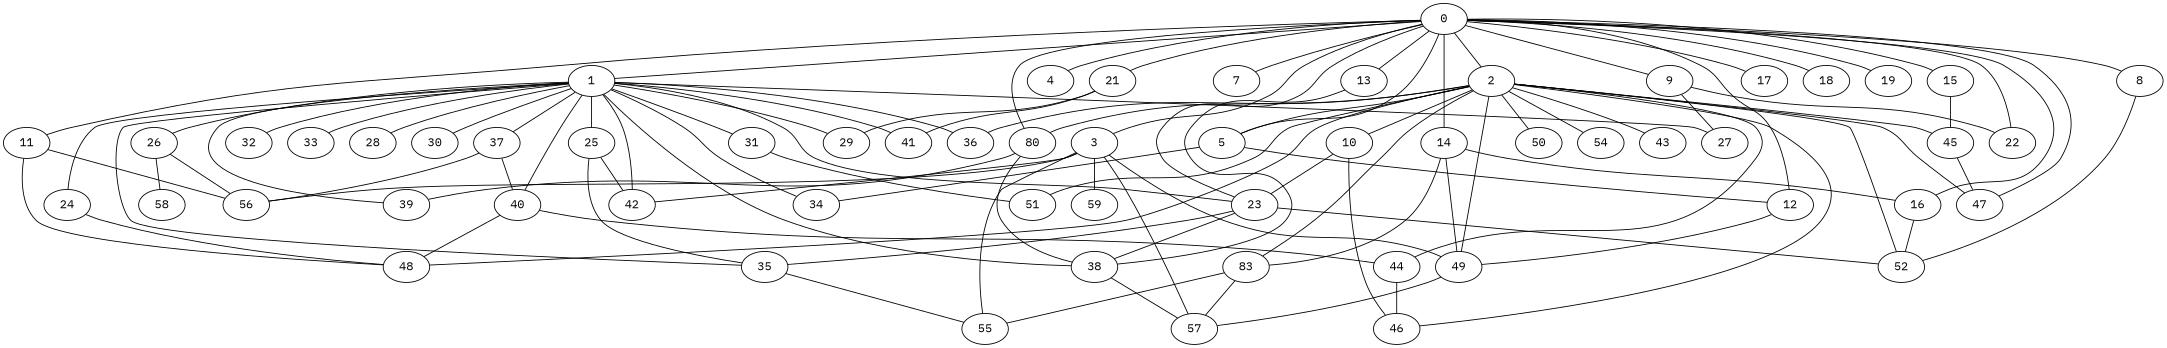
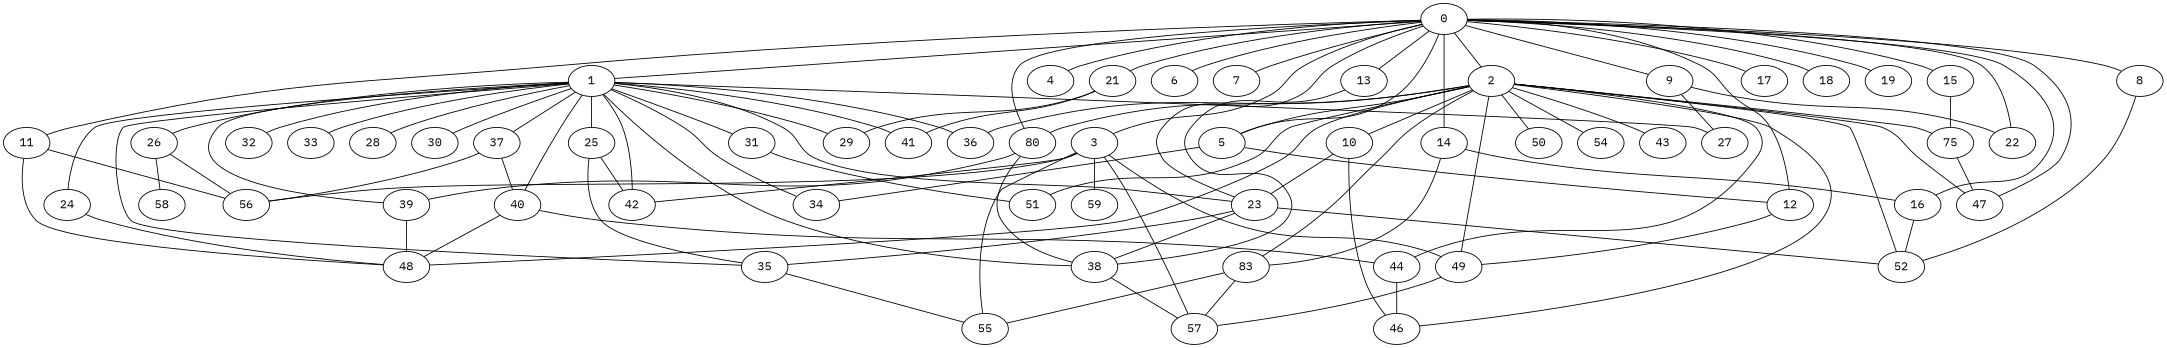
node "6": added
node "45": label "45" -> "75"
edge "14" -- "49": removed
edge "39" -- "48": added
